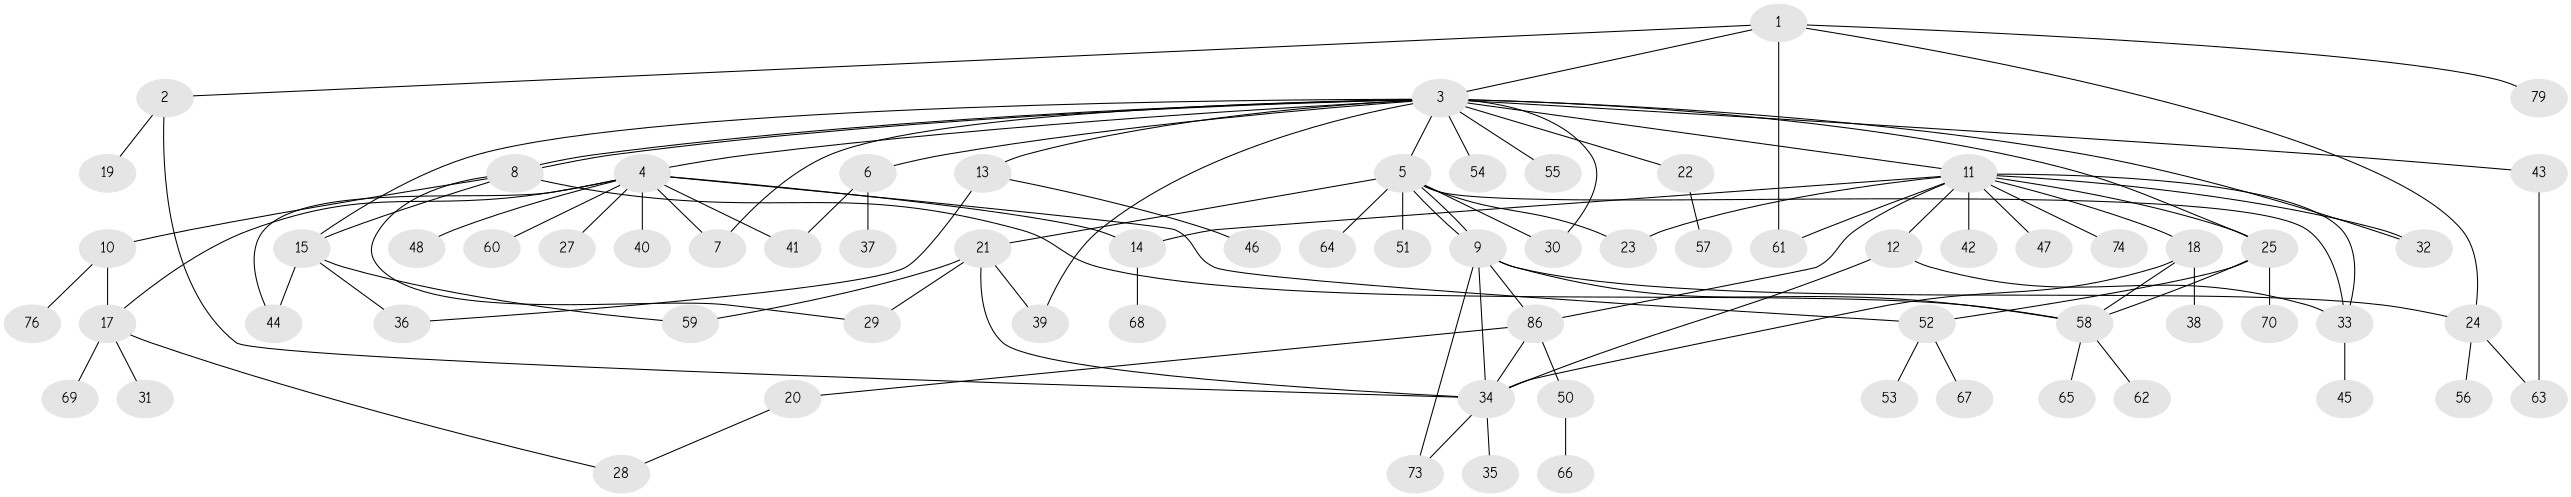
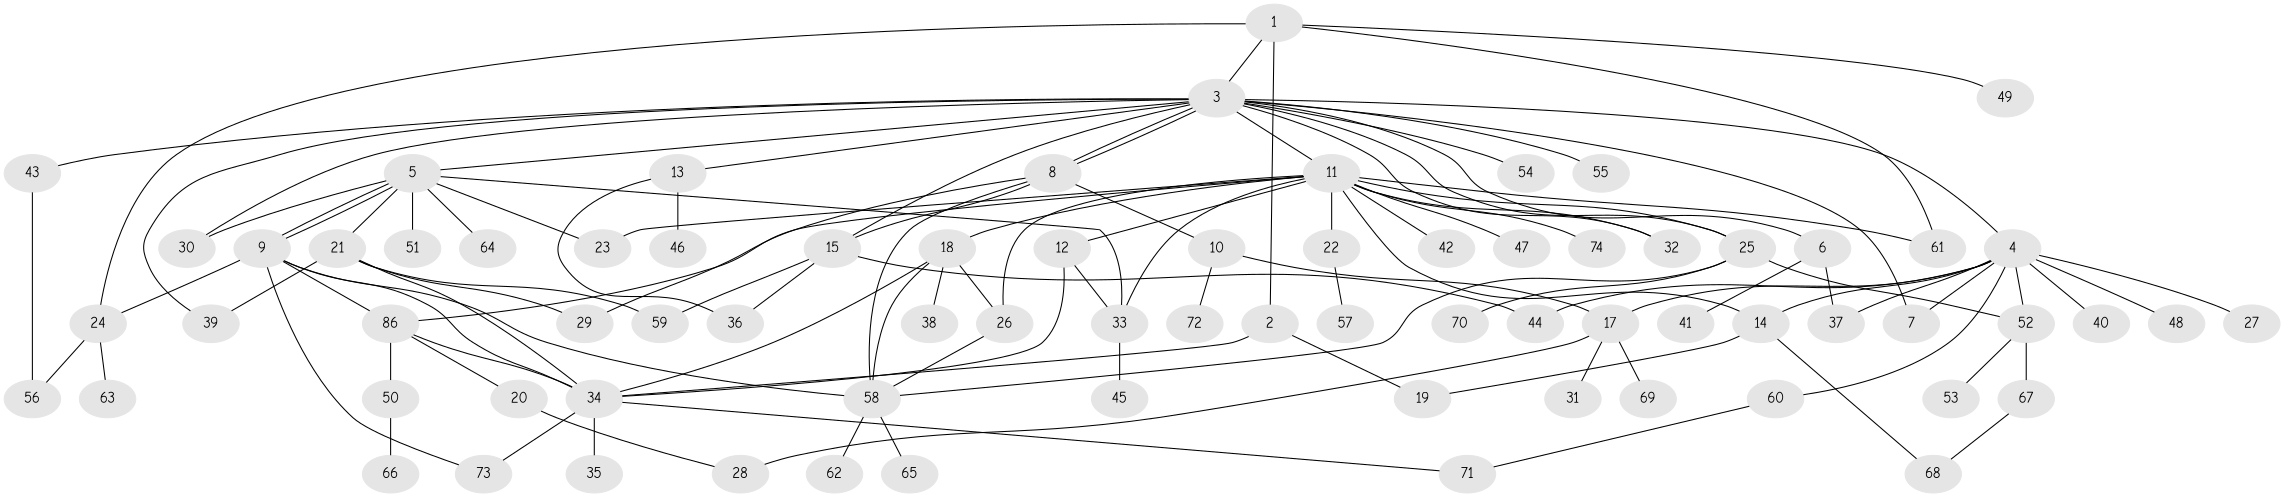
node "79": label "79" -> "49"
edge "3" -- "22": now "11" -- "22"
edge "4" -- "41": now "4" -- "37"
edge "43" -- "63": now "43" -- "56"
node "76": label "76" -> "72"
node "26": added
edge "14" -- "19": added
edge "67" -- "68": added
node "71": added
